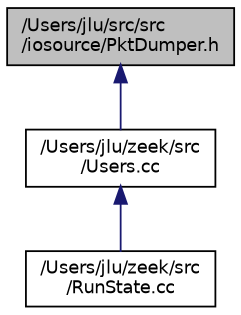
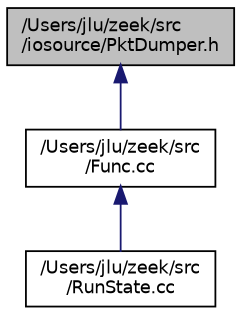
node "/Users/jlu/src/src /iosource/PktDumper.h": label "/Users/jlu/src/src /iosource/PktDumper.h" -> "/Users/jlu/zeek/src /iosource/PktDumper.h"
node "/Users/jlu/zeek/src /Users.cc": label "/Users/jlu/zeek/src /Users.cc" -> "/Users/jlu/zeek/src /Func.cc"
